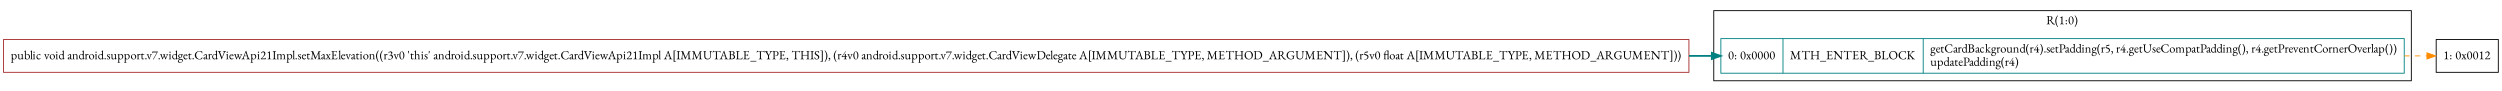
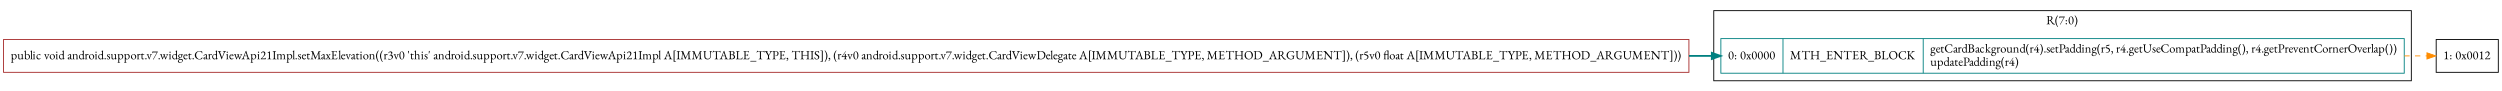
cluster "R(1:0)": label "R(1:0)" -> "R(7:0)"
